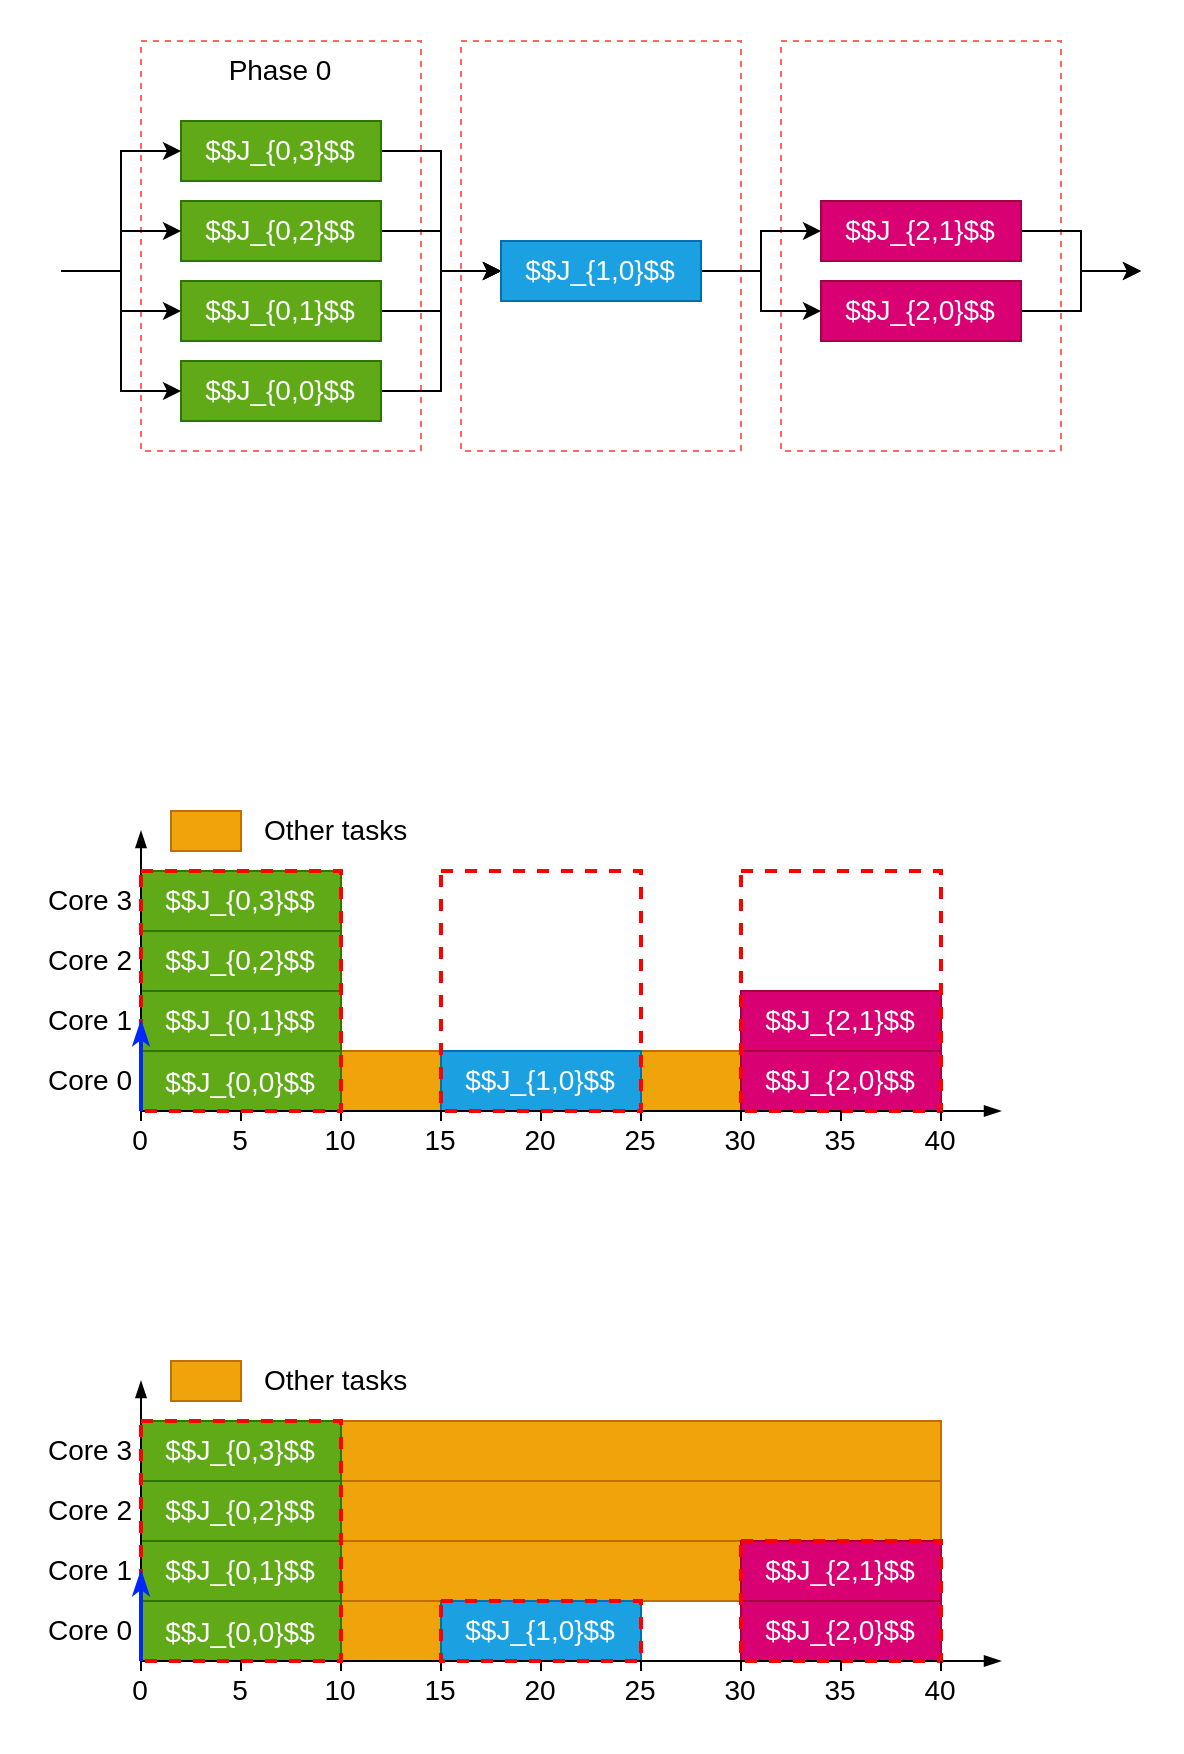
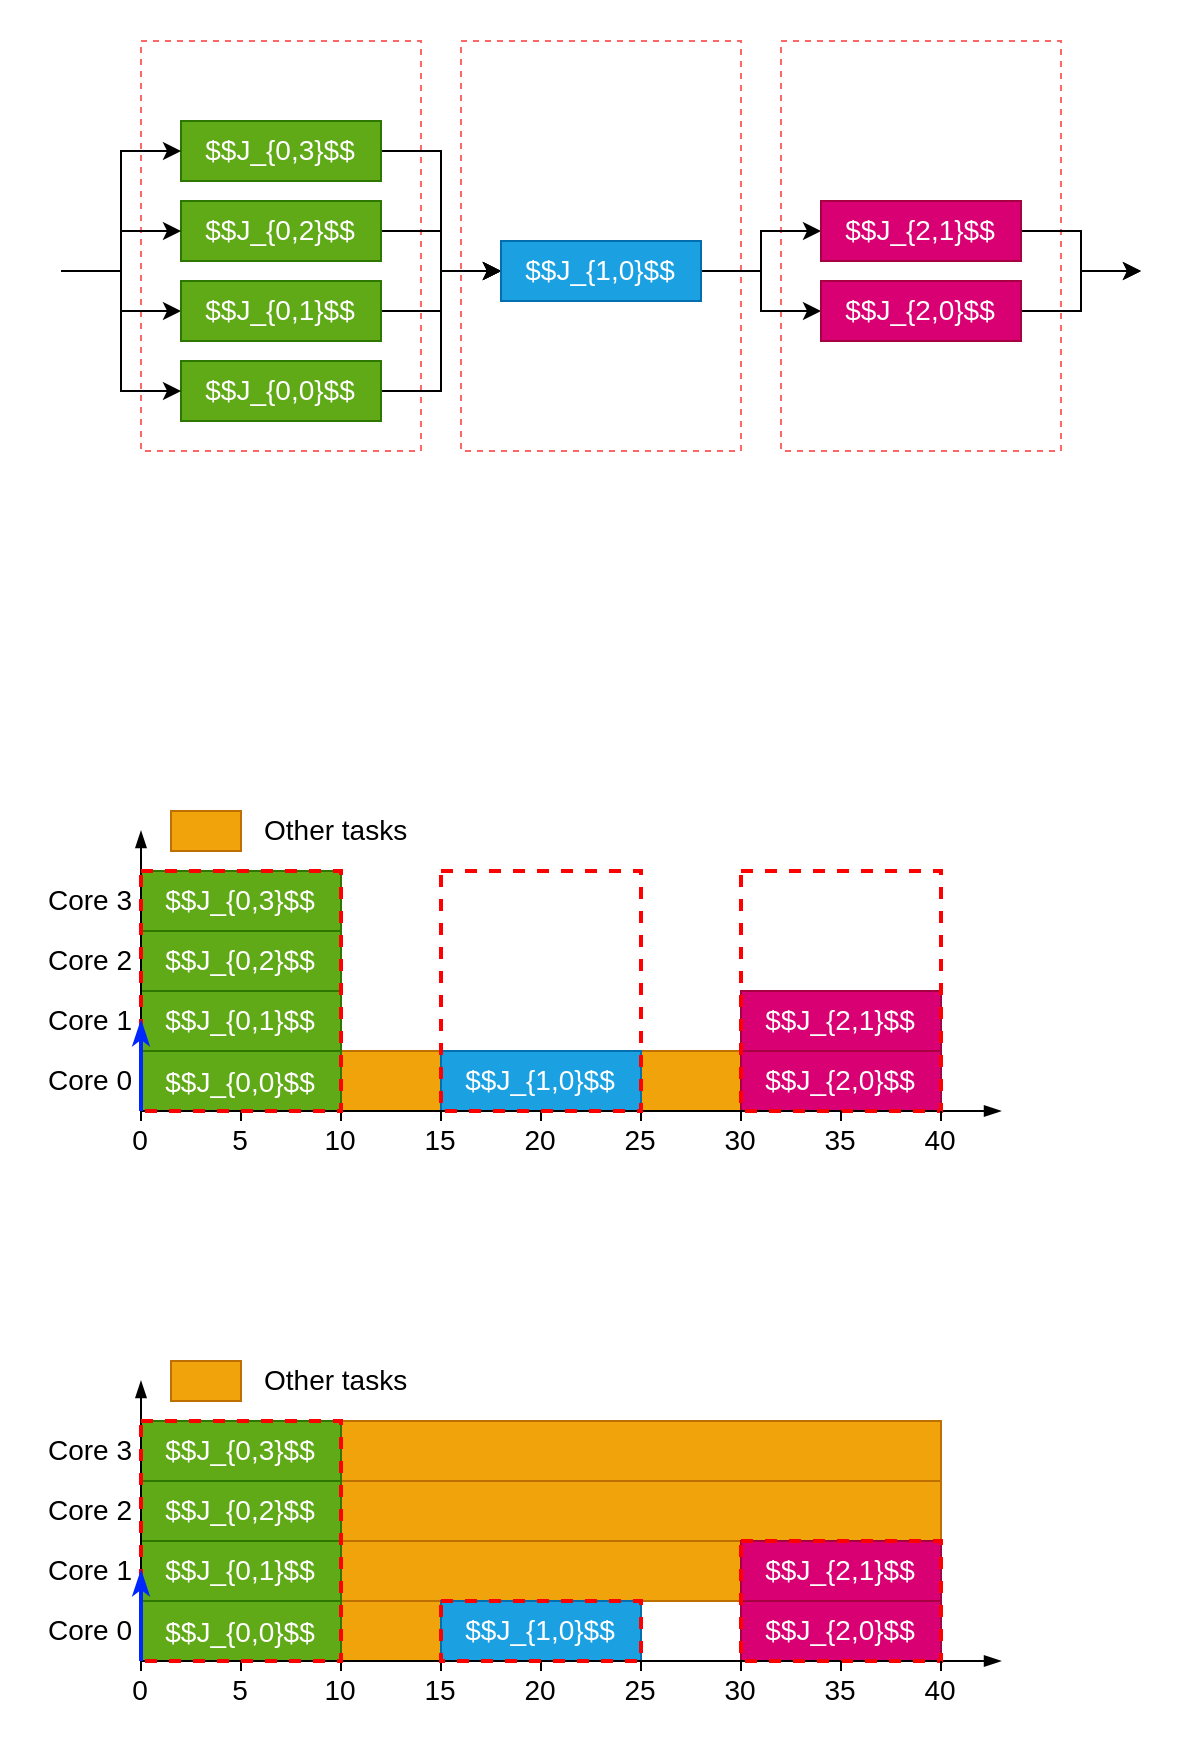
node "Phase 0": removed
